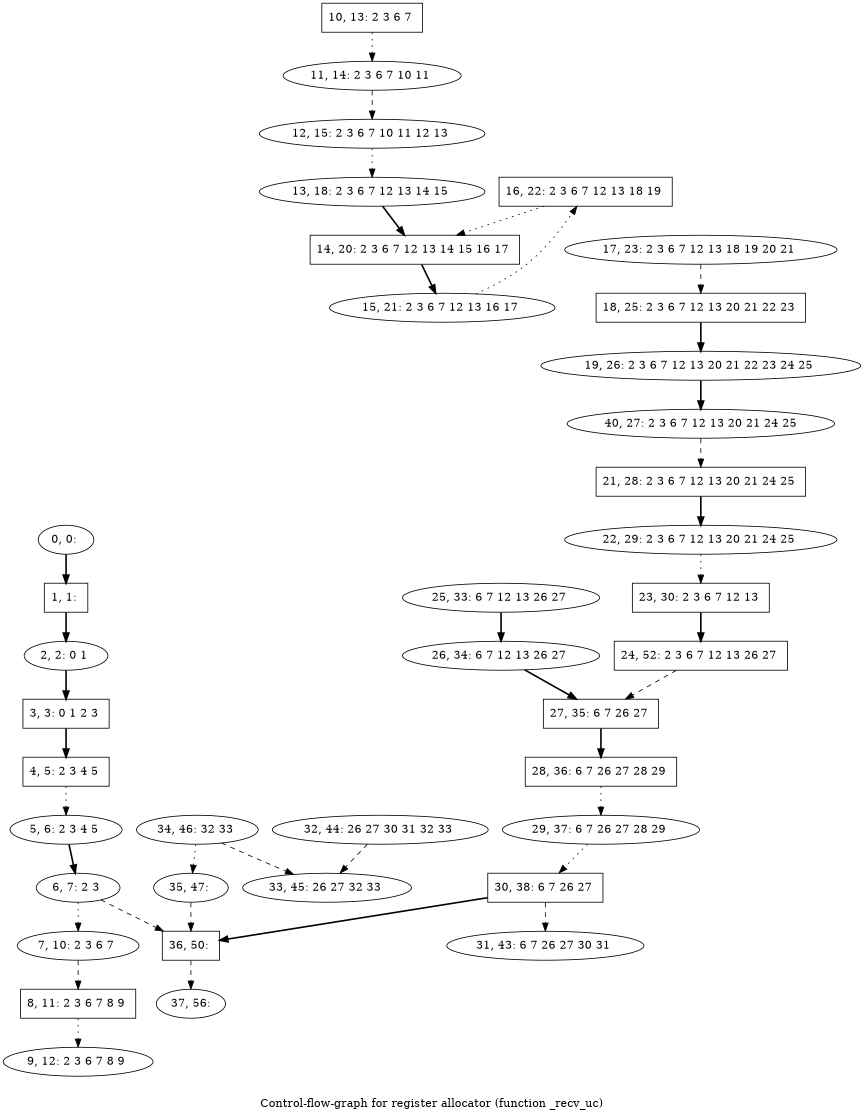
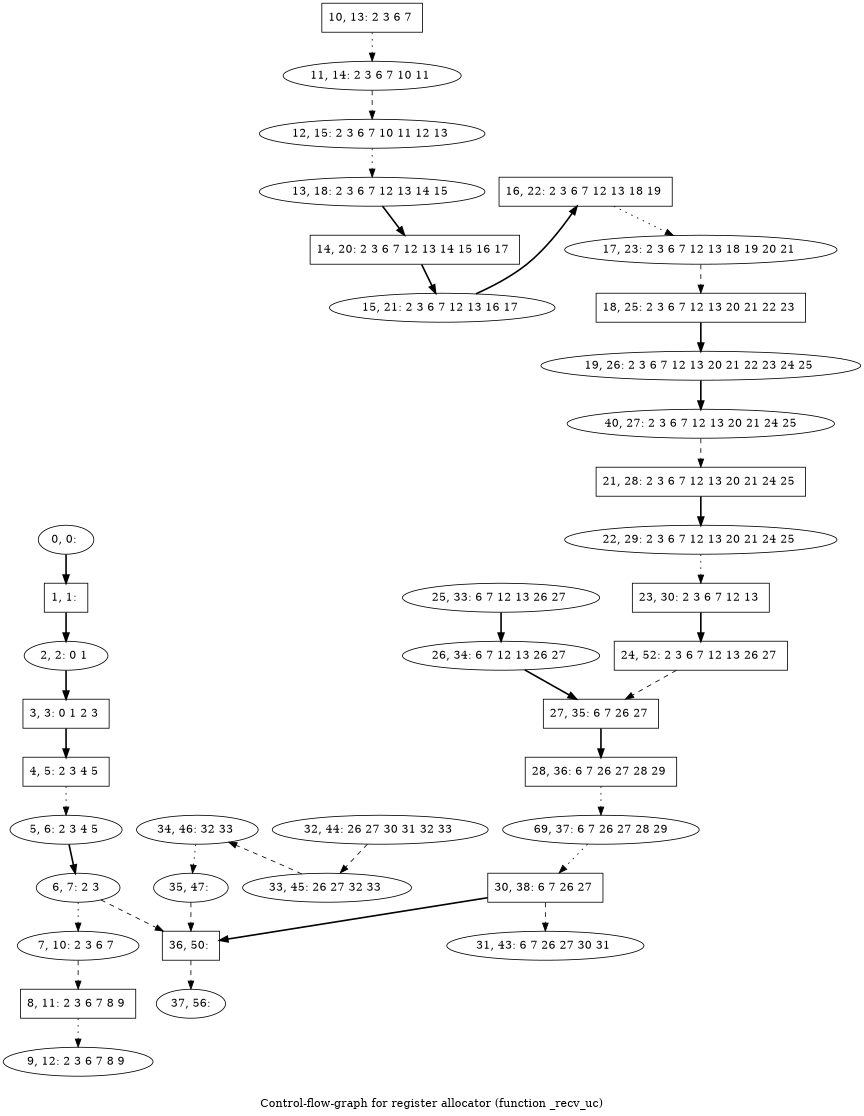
edge "16, 22: 2 3 6 7 12 13 18 19" -> "14, 20: 2 3 6 7 12 13 14 15 16 17": now "16, 22: 2 3 6 7 12 13 18 19" -> "17, 23: 2 3 6 7 12 13 18 19 20 21"
edge "15, 21: 2 3 6 7 12 13 16 17" -> "16, 22: 2 3 6 7 12 13 18 19": style dotted -> bold
node "29, 37: 6 7 26 27 28 29": label "29, 37: 6 7 26 27 28 29" -> "69, 37: 6 7 26 27 28 29"
edge "34, 46: 32 33" -> "33, 45: 26 27 32 33": reversed
